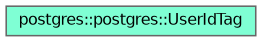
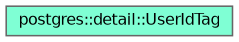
node "postgres::postgres::UserIdTag": label "postgres::postgres::UserIdTag" -> "postgres::detail::UserIdTag"
